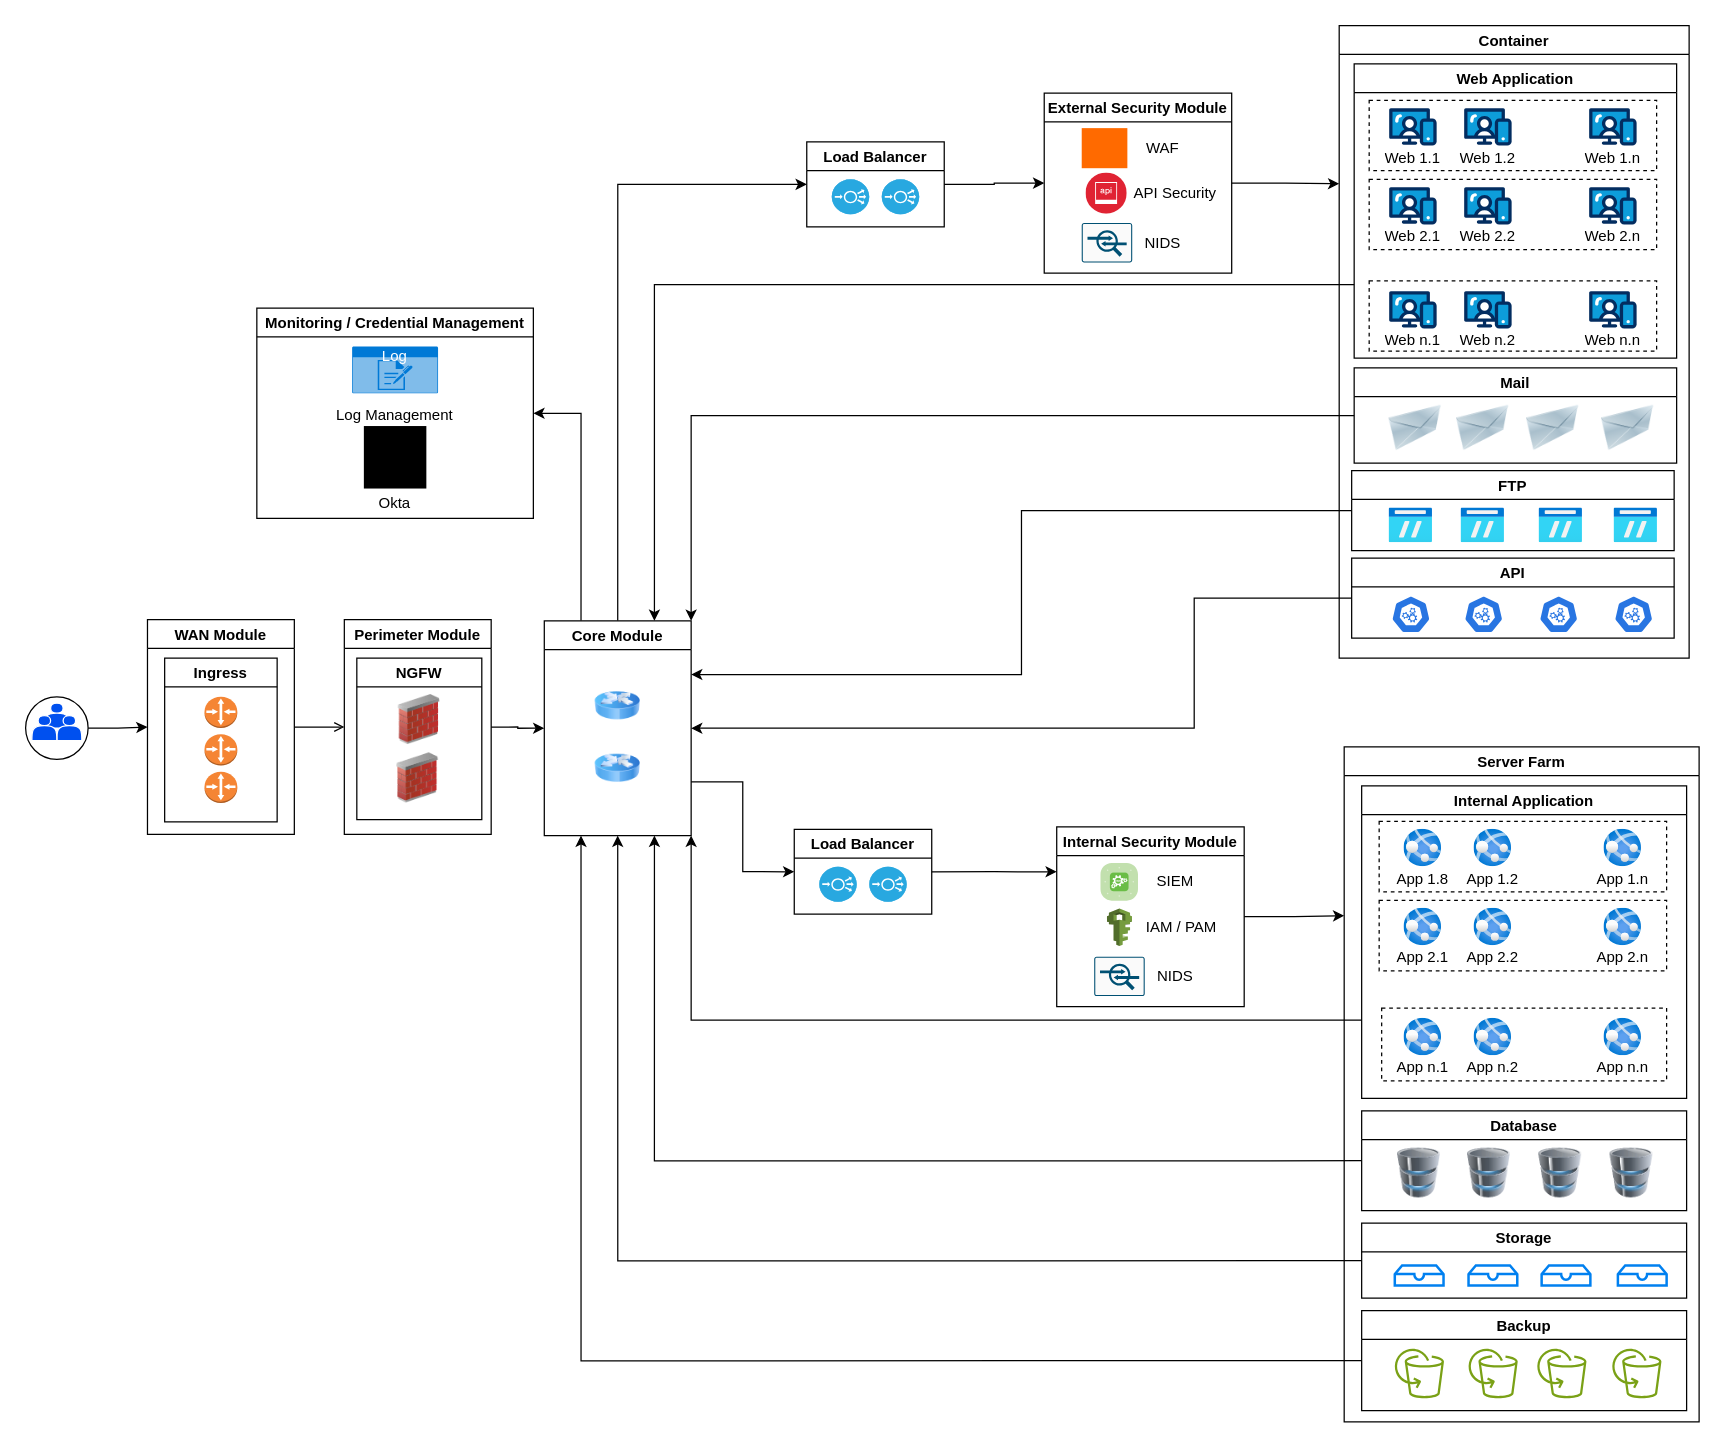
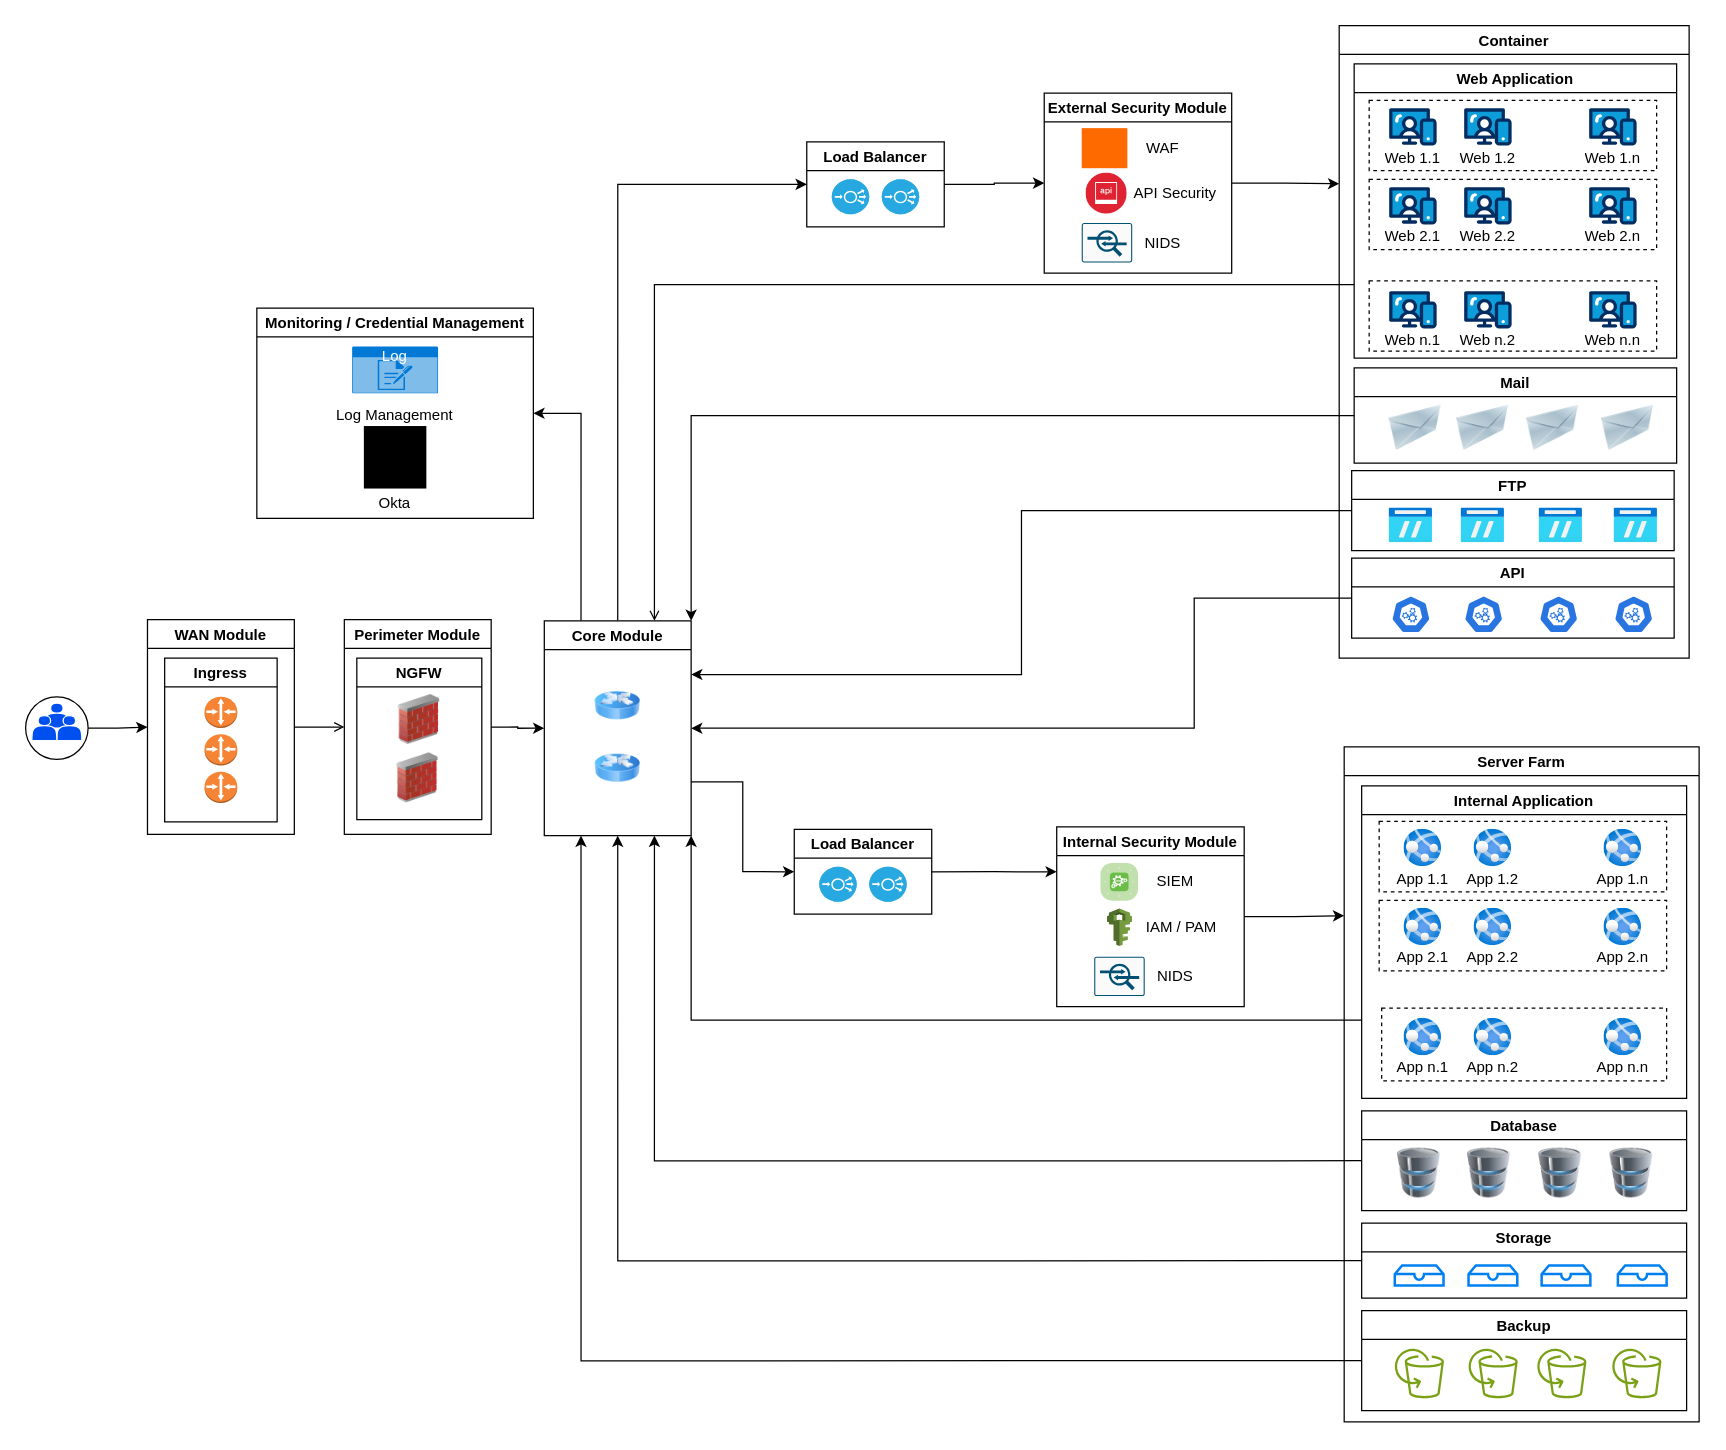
edge "Web Application" -> "Core Module": arrowhead classic -> open
node "App 1.8": label "App 1.8" -> "App 1.1"
